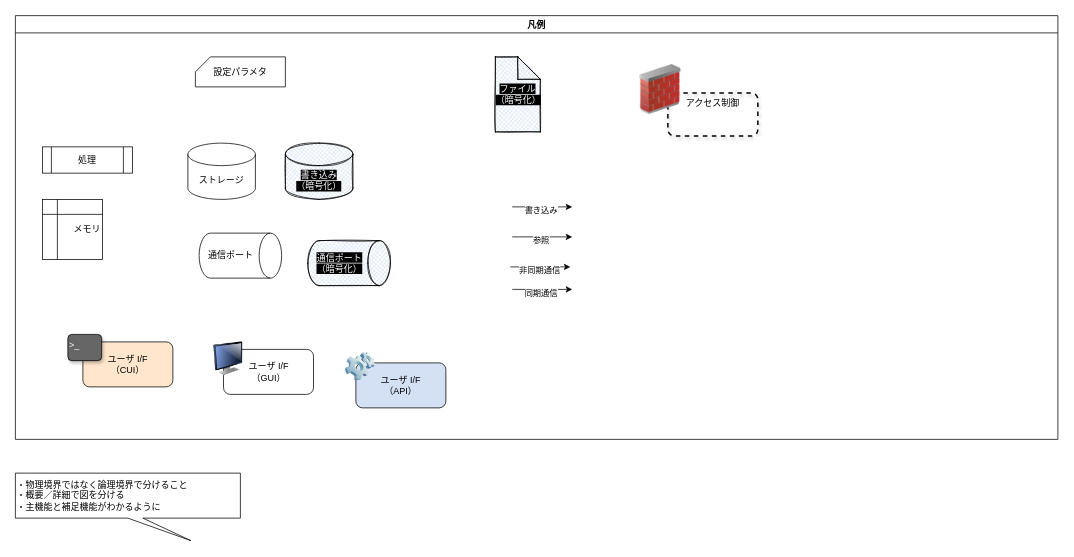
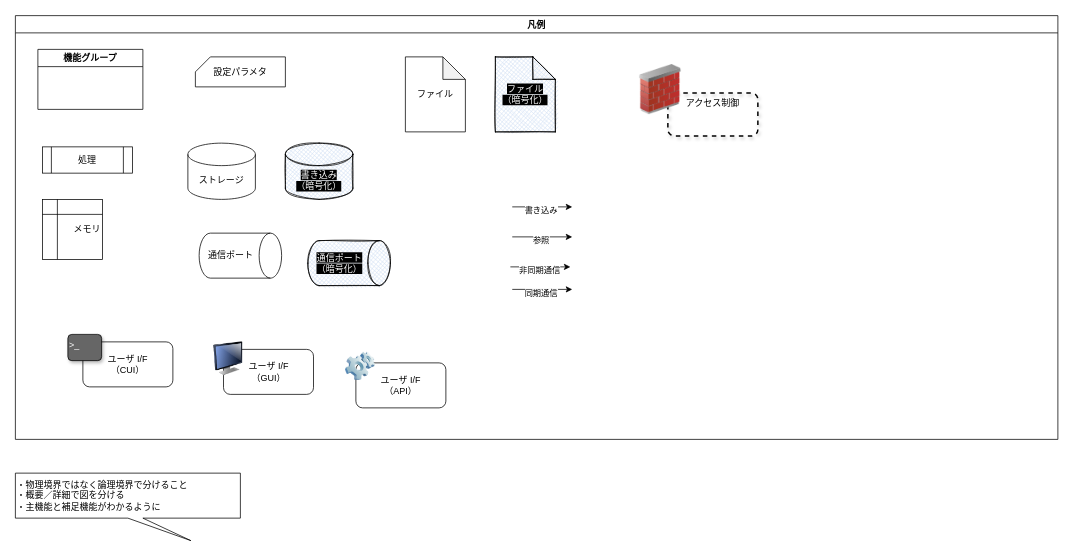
node "機能グループ": added
node "ファイル": added
node "ファイル （暗号化）": size 45x75 -> 60x75
node "ユーザ I/F （CUI）": fillcolor #ffe6cc -> #ffffff
node "ユーザ I/F （API）": fillcolor #d4e1f5 -> #ffffff
